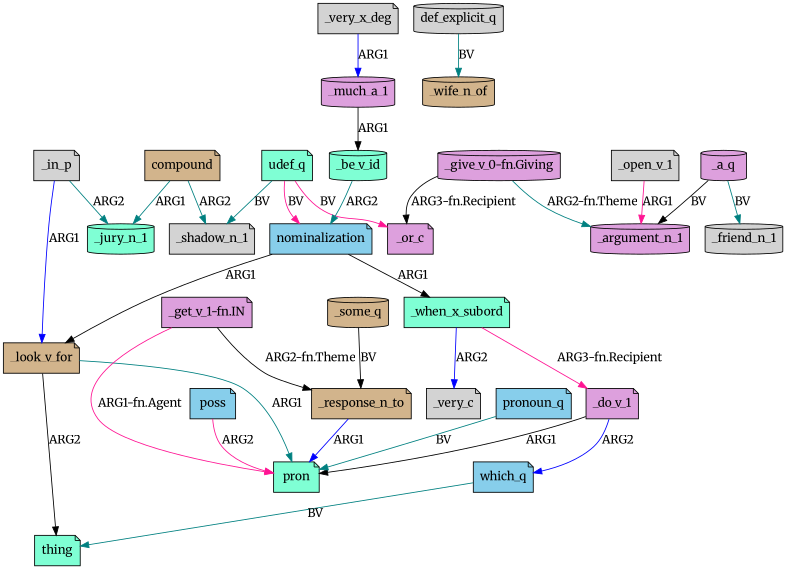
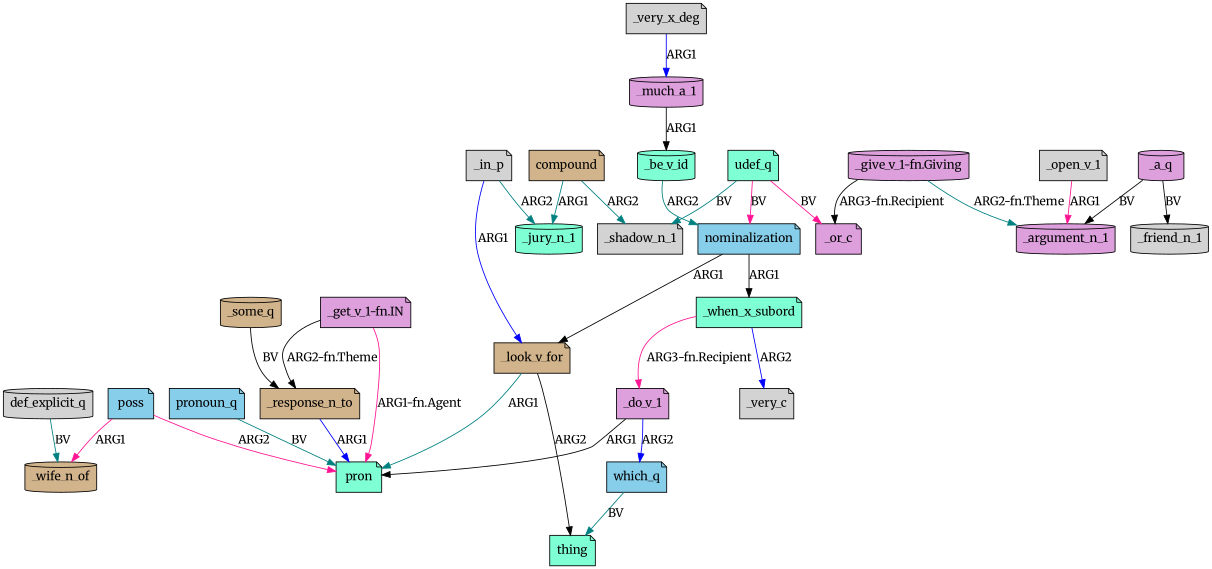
node "_give_v_0-fn.Giving": label "_give_v_0-fn.Giving" -> "_give_v_1-fn.Giving"
edge "_a_q" -> "_friend_n_1": color teal -> black
edge "poss" -> "_wife_n_of": added, label "ARG1"
